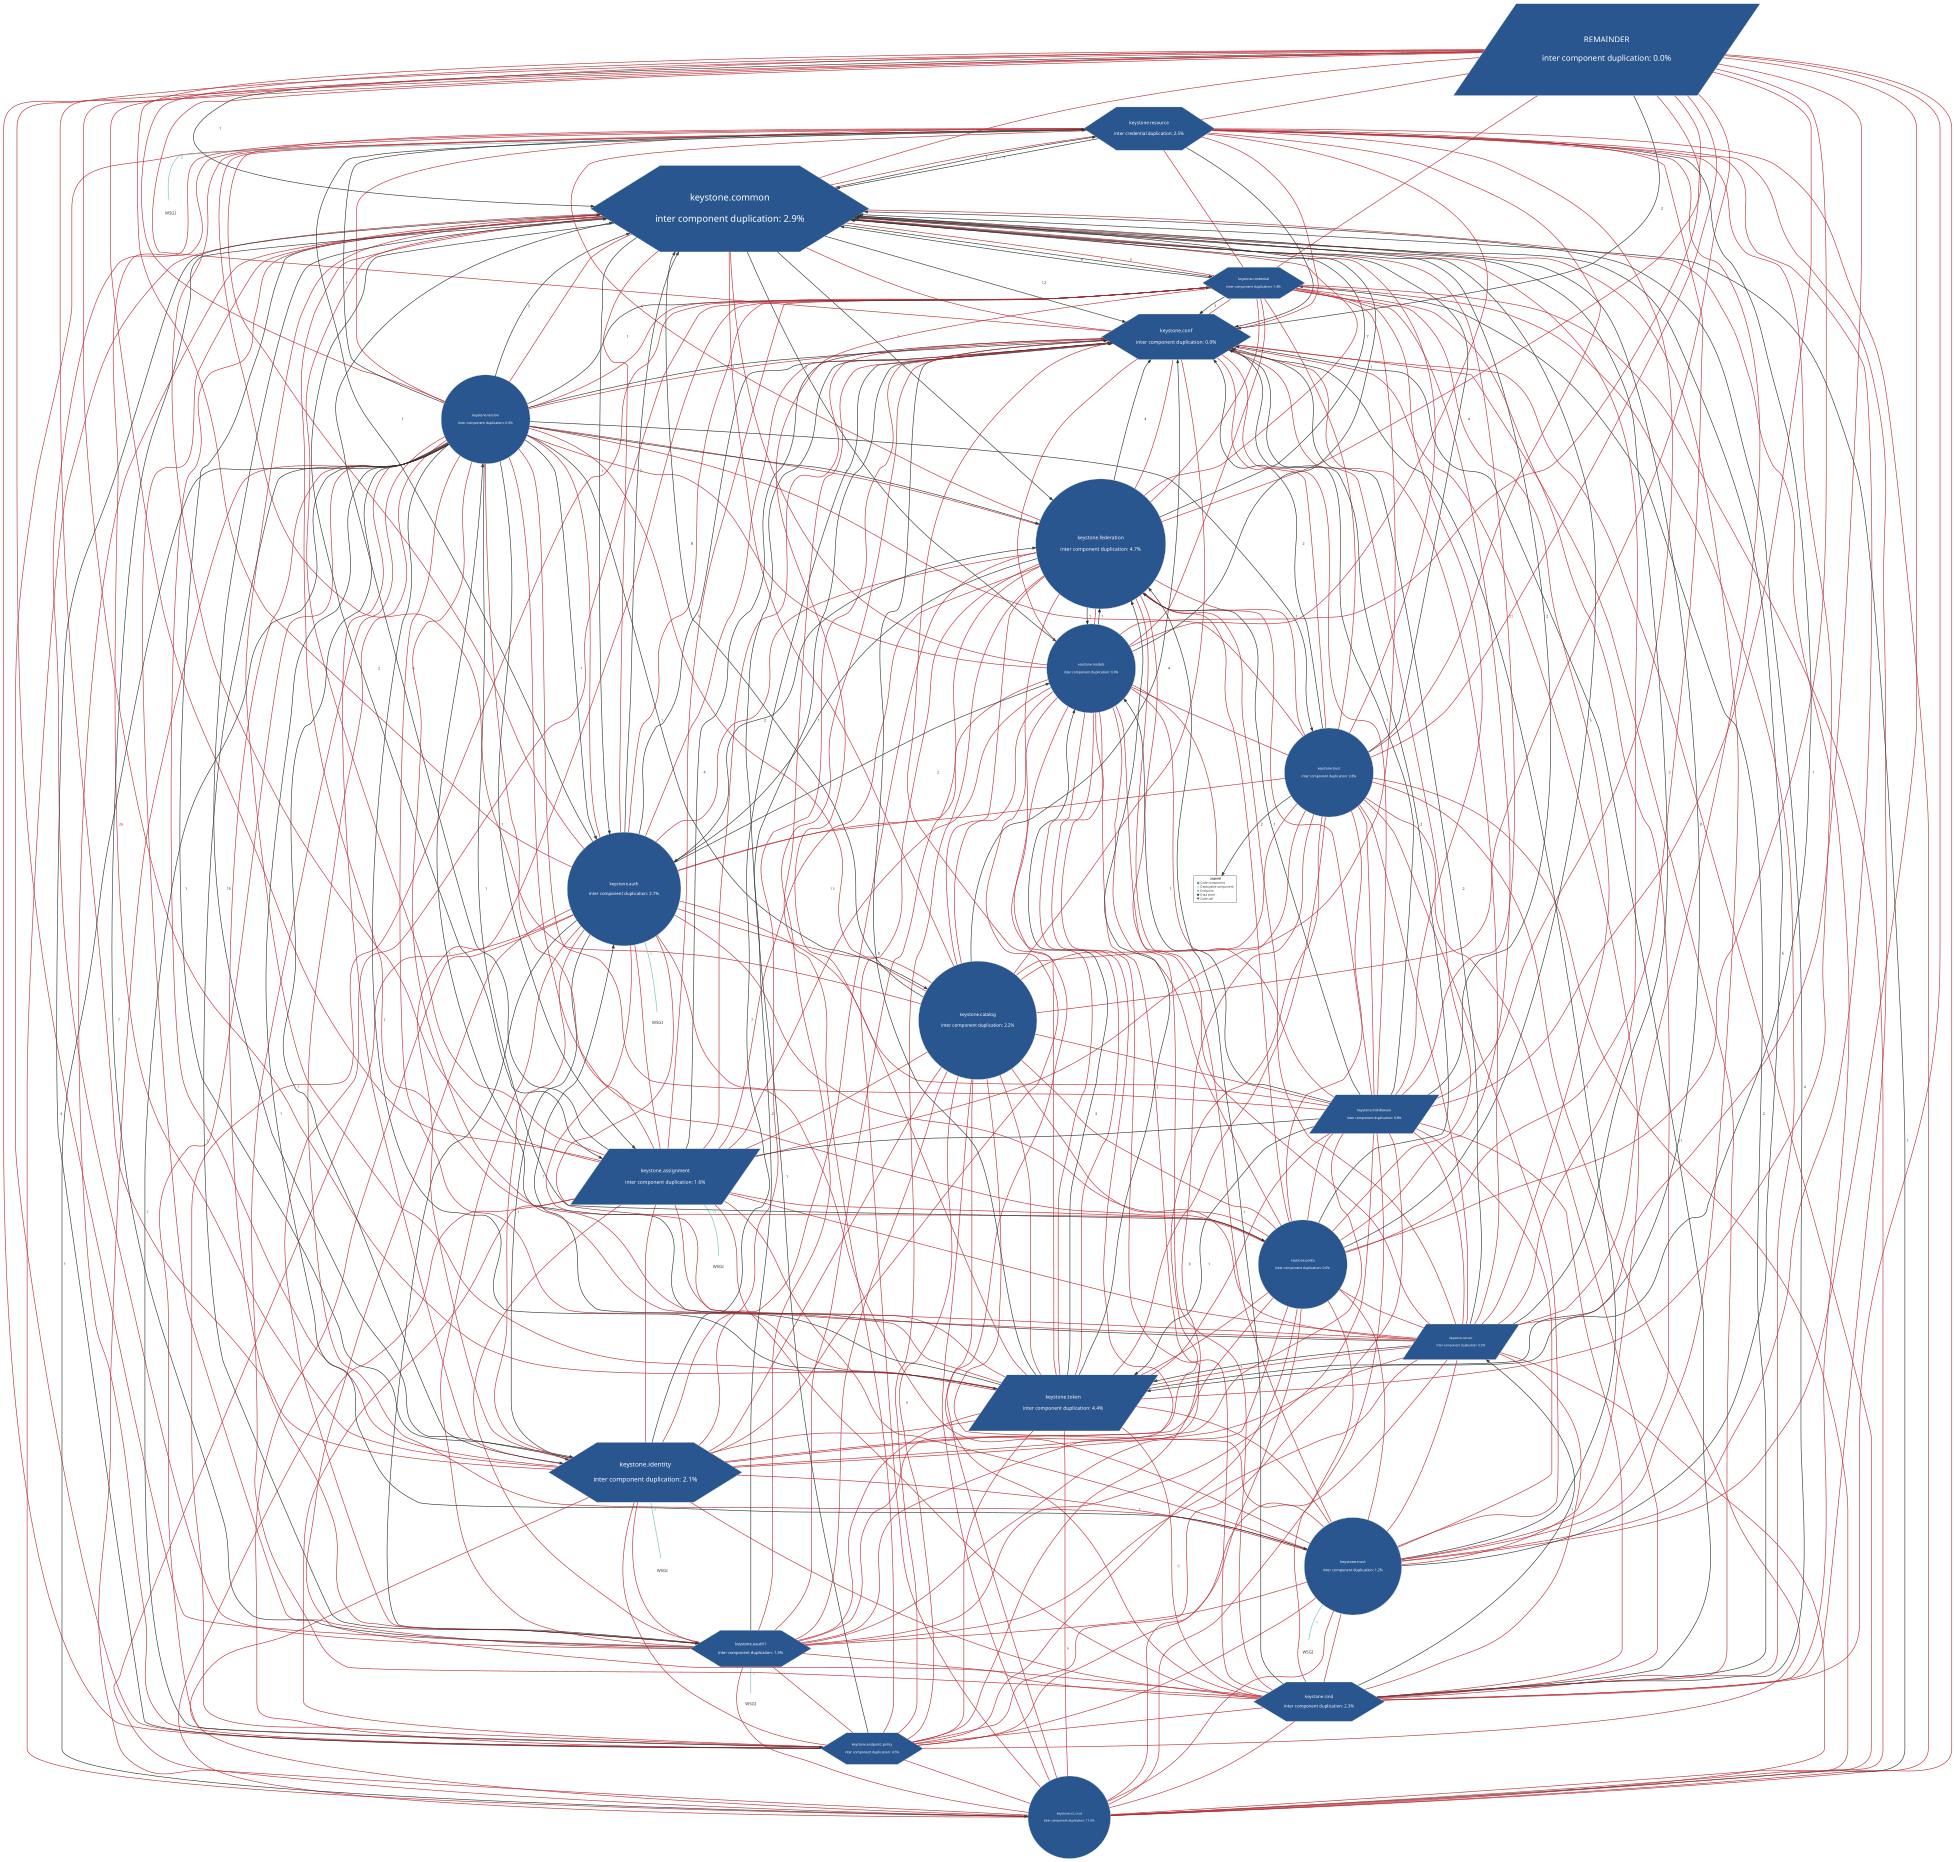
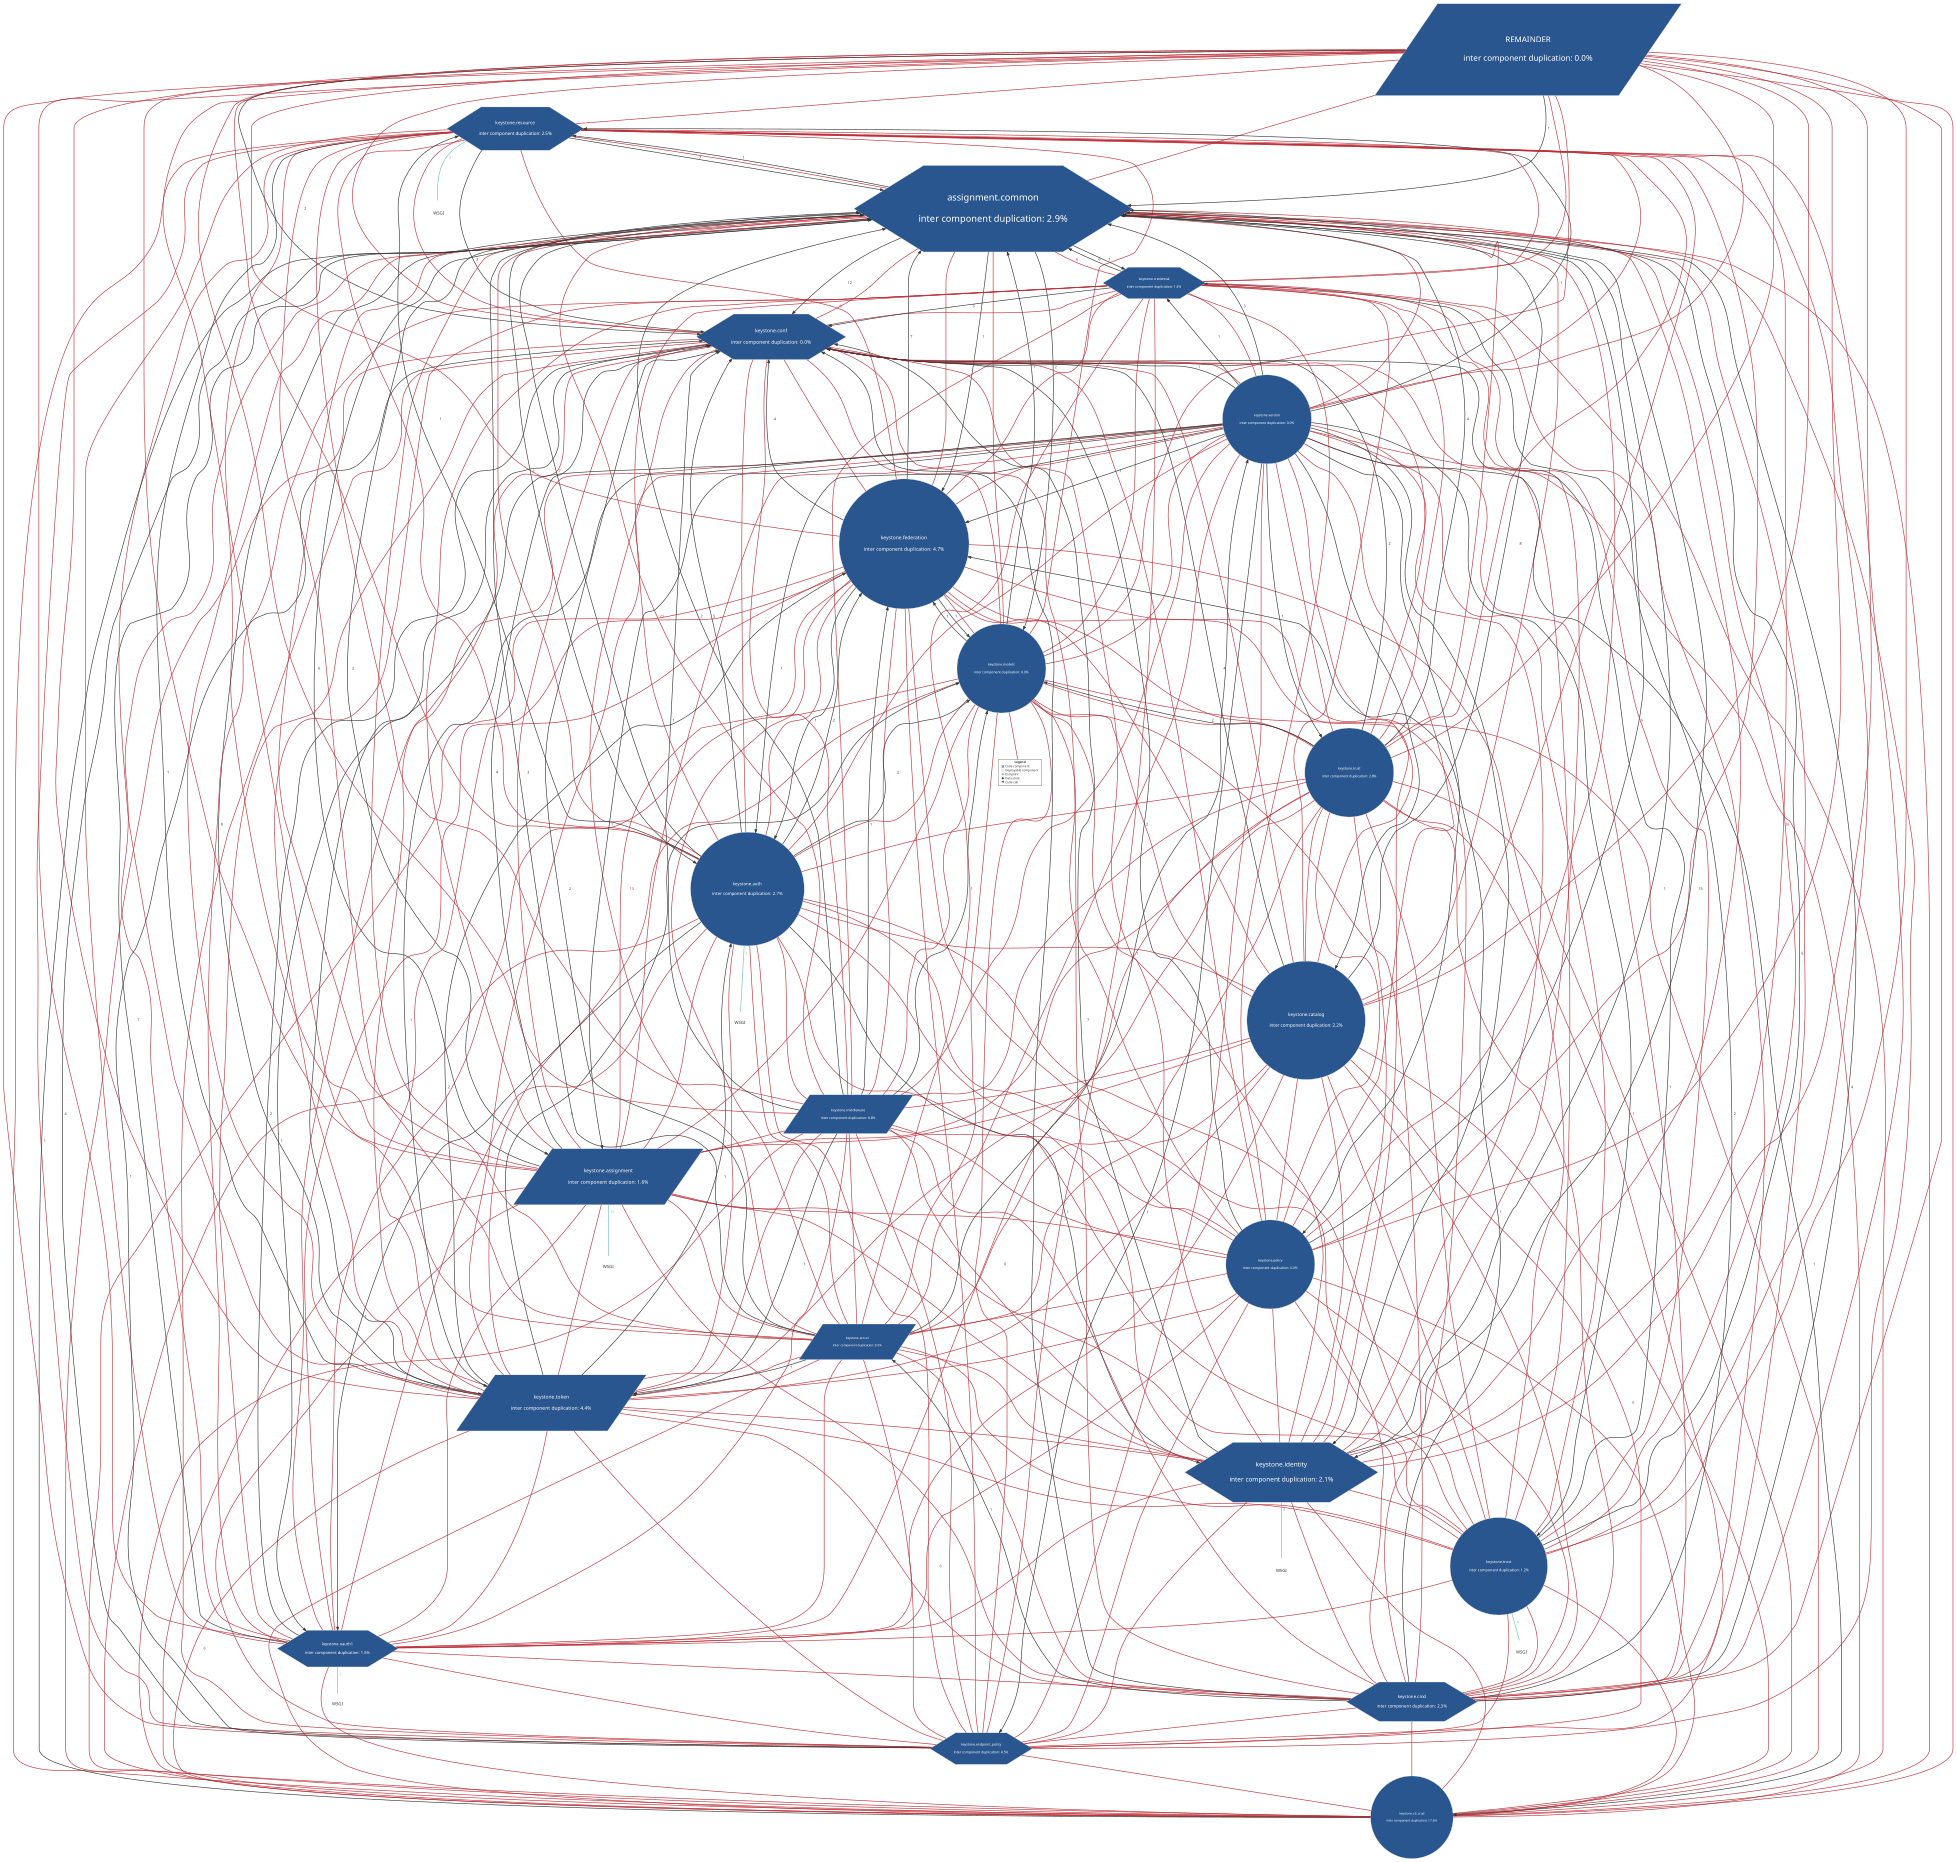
node "keystone.resource inter credential duplication: 2.5%": label "keystone.resource inter credential duplication: 2.5%" -> "keystone.resource inter component duplication: 2.5%"
node "keystone.common inter component duplication: 2.9%": label "keystone.common inter component duplication: 2.9%" -> "assignment.common inter component duplication: 2.9%"
edge "keystone.trust inter component duplication: 2.8%" -> "Legend": now "keystone.trust inter component duplication: 2.8%" -> "keystone.models inter component duplication: 0.0%"
edge "keystone.middleware inter component duplication: 8.8%" -> "keystone.assignment inter component duplication: 1.6%": color #323232 -> #bb2d36
